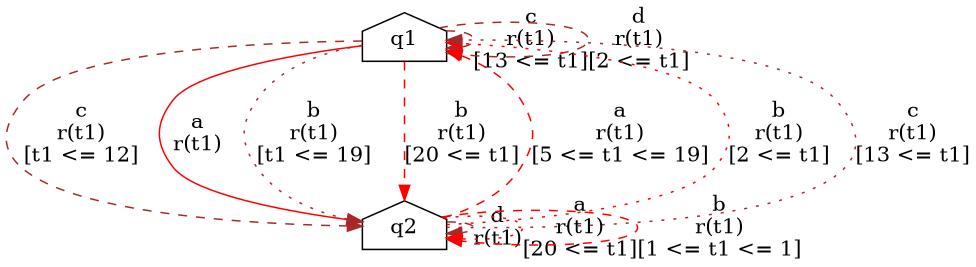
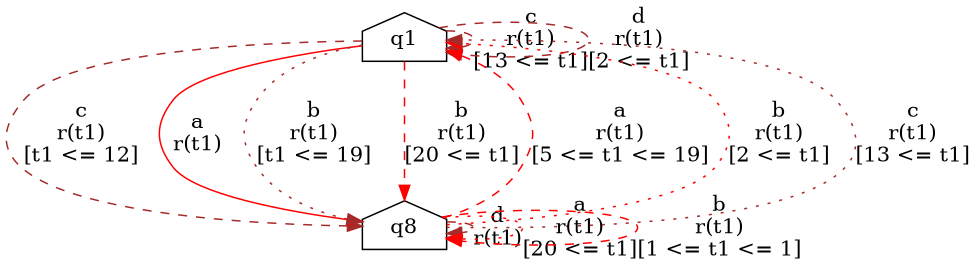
node "q2": label "q2" -> "q8"
